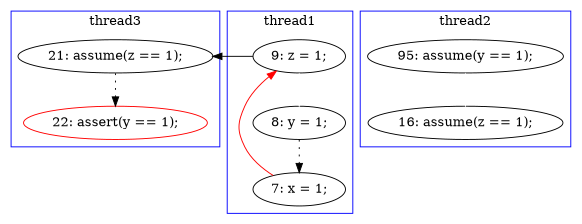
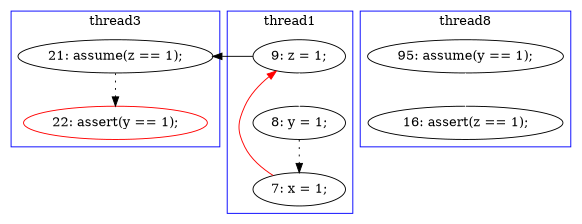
cluster "thread2": label "thread2" -> "thread8"
node "16: assume(z == 1);": label "16: assume(z == 1);" -> "16: assert(z == 1);"
